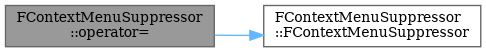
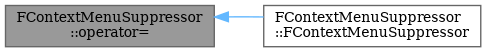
edge "FContextMenuSuppressor ::operator=" -> "FContextMenuSuppressor ::FContextMenuSuppressor": reversed
